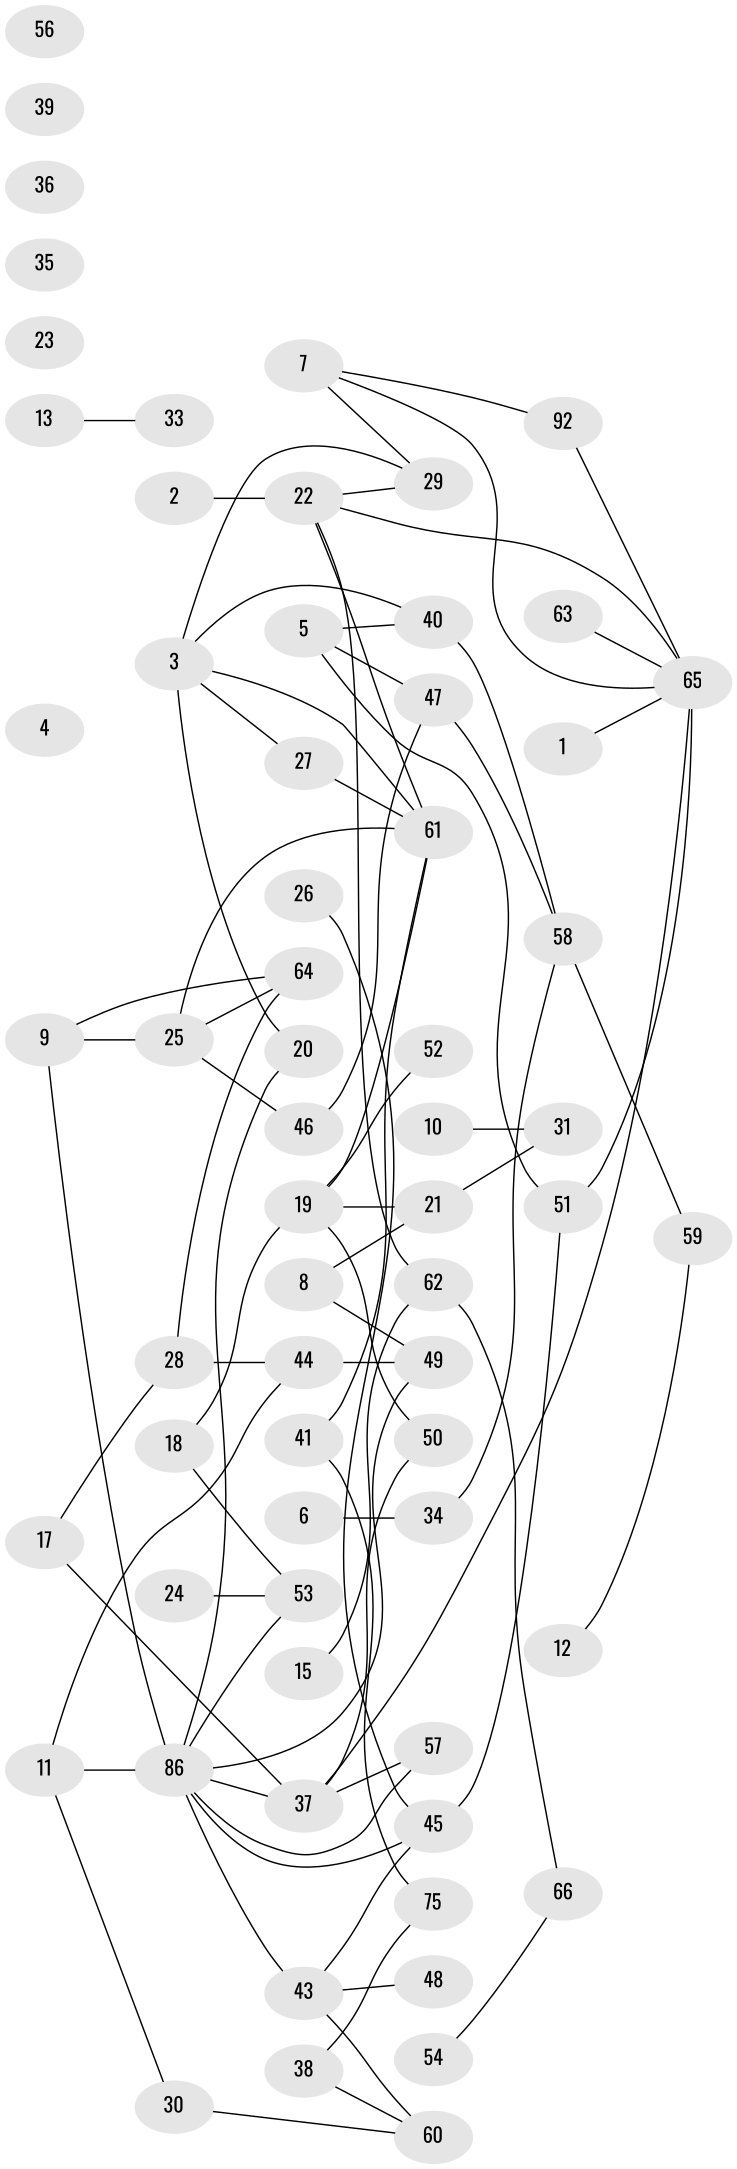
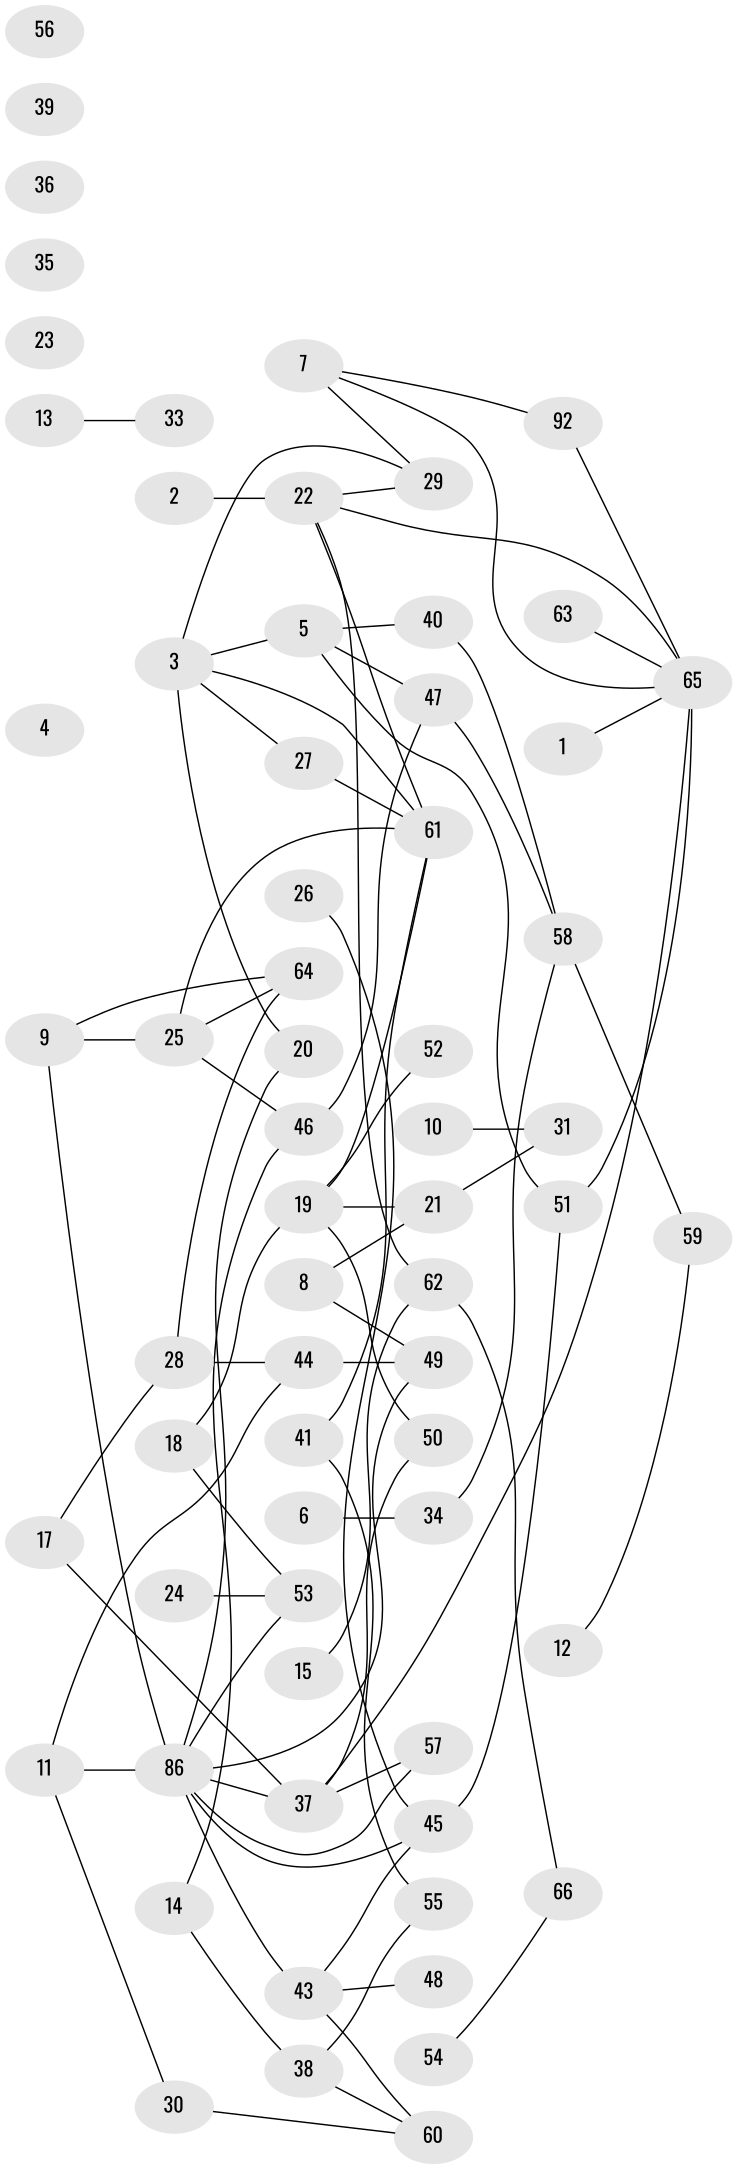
edge "40" -- "3": now "5" -- "3"
node "75": label "75" -> "55"
node "14": added
